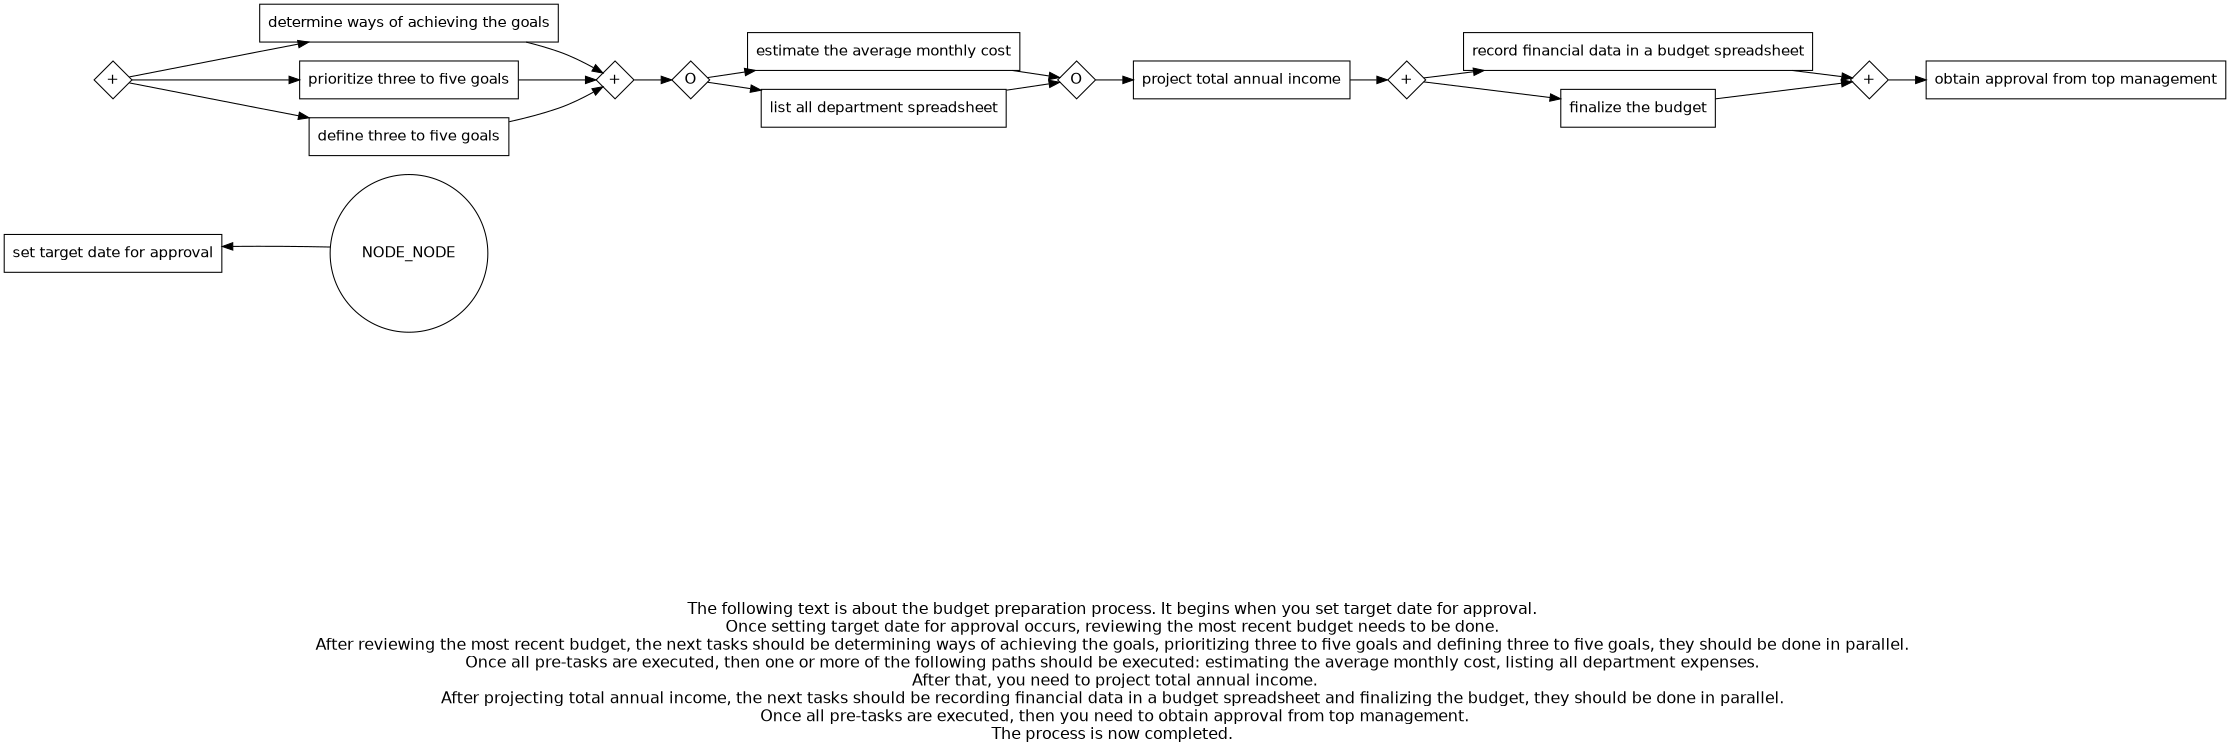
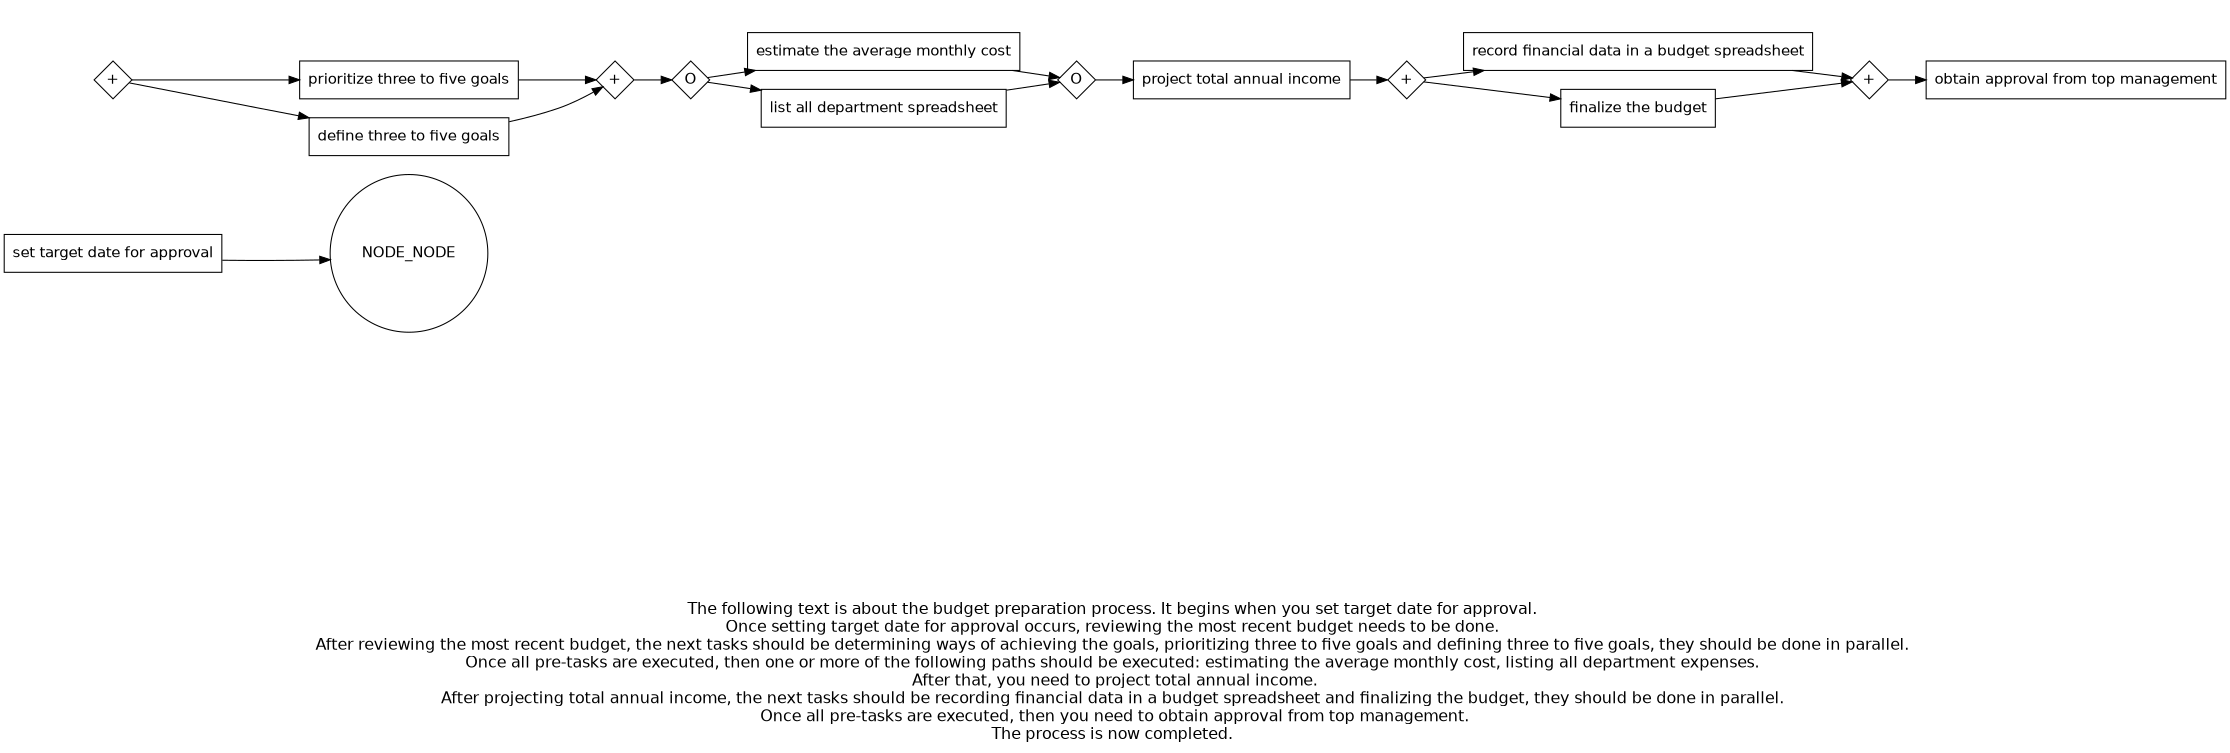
node "determine ways of achieving the goals": removed
edge "NODE_NODE" -> "set target date for approval": reversed
